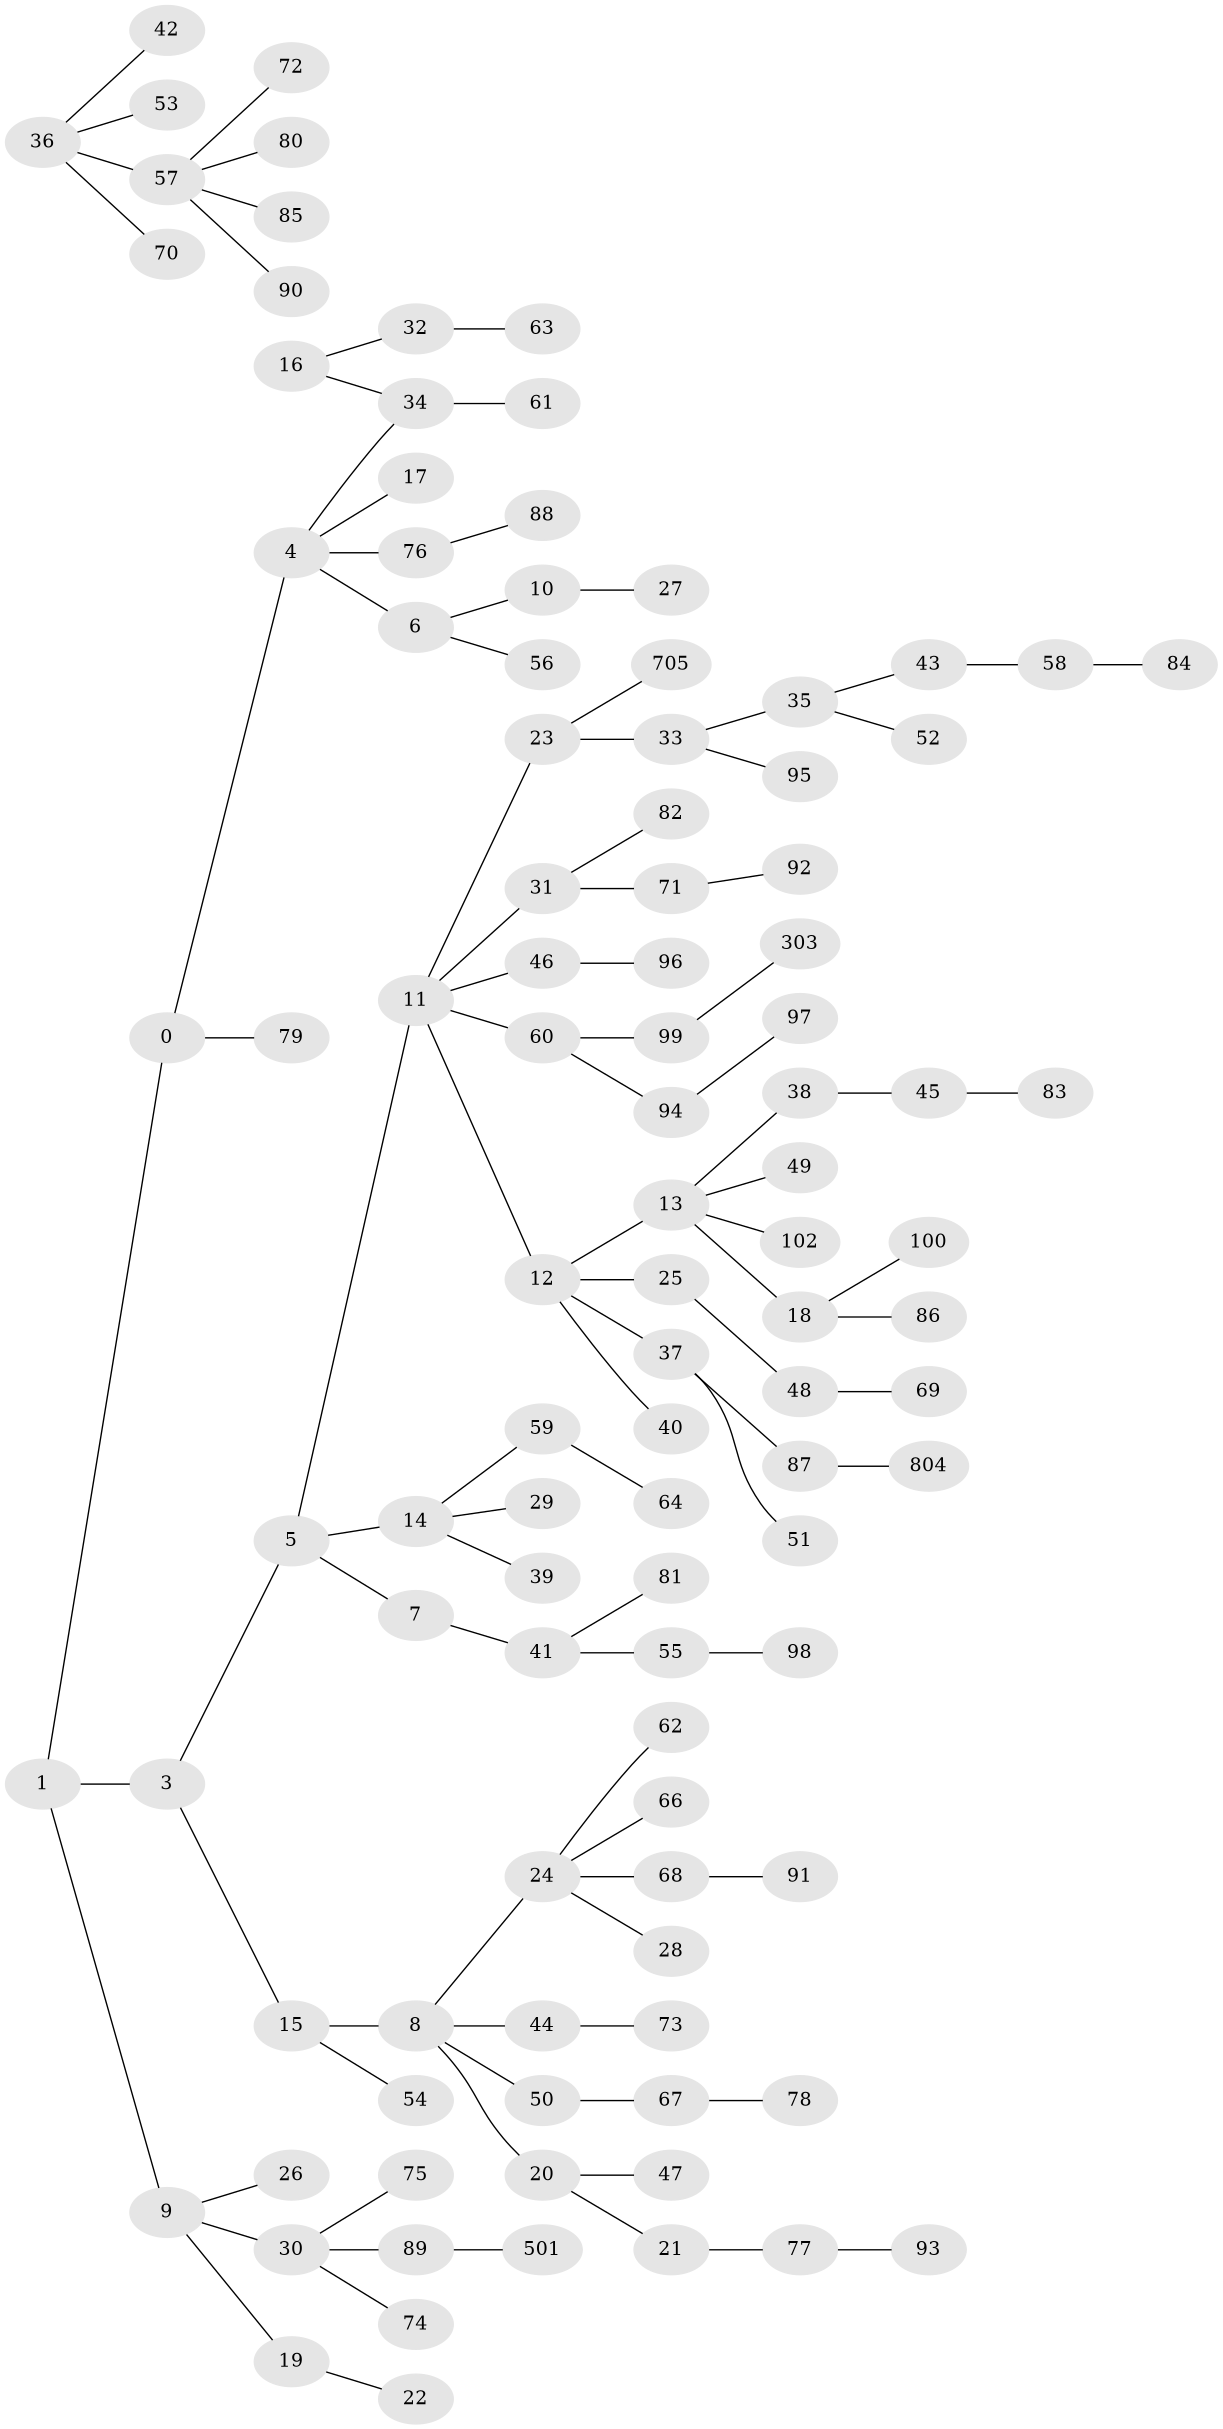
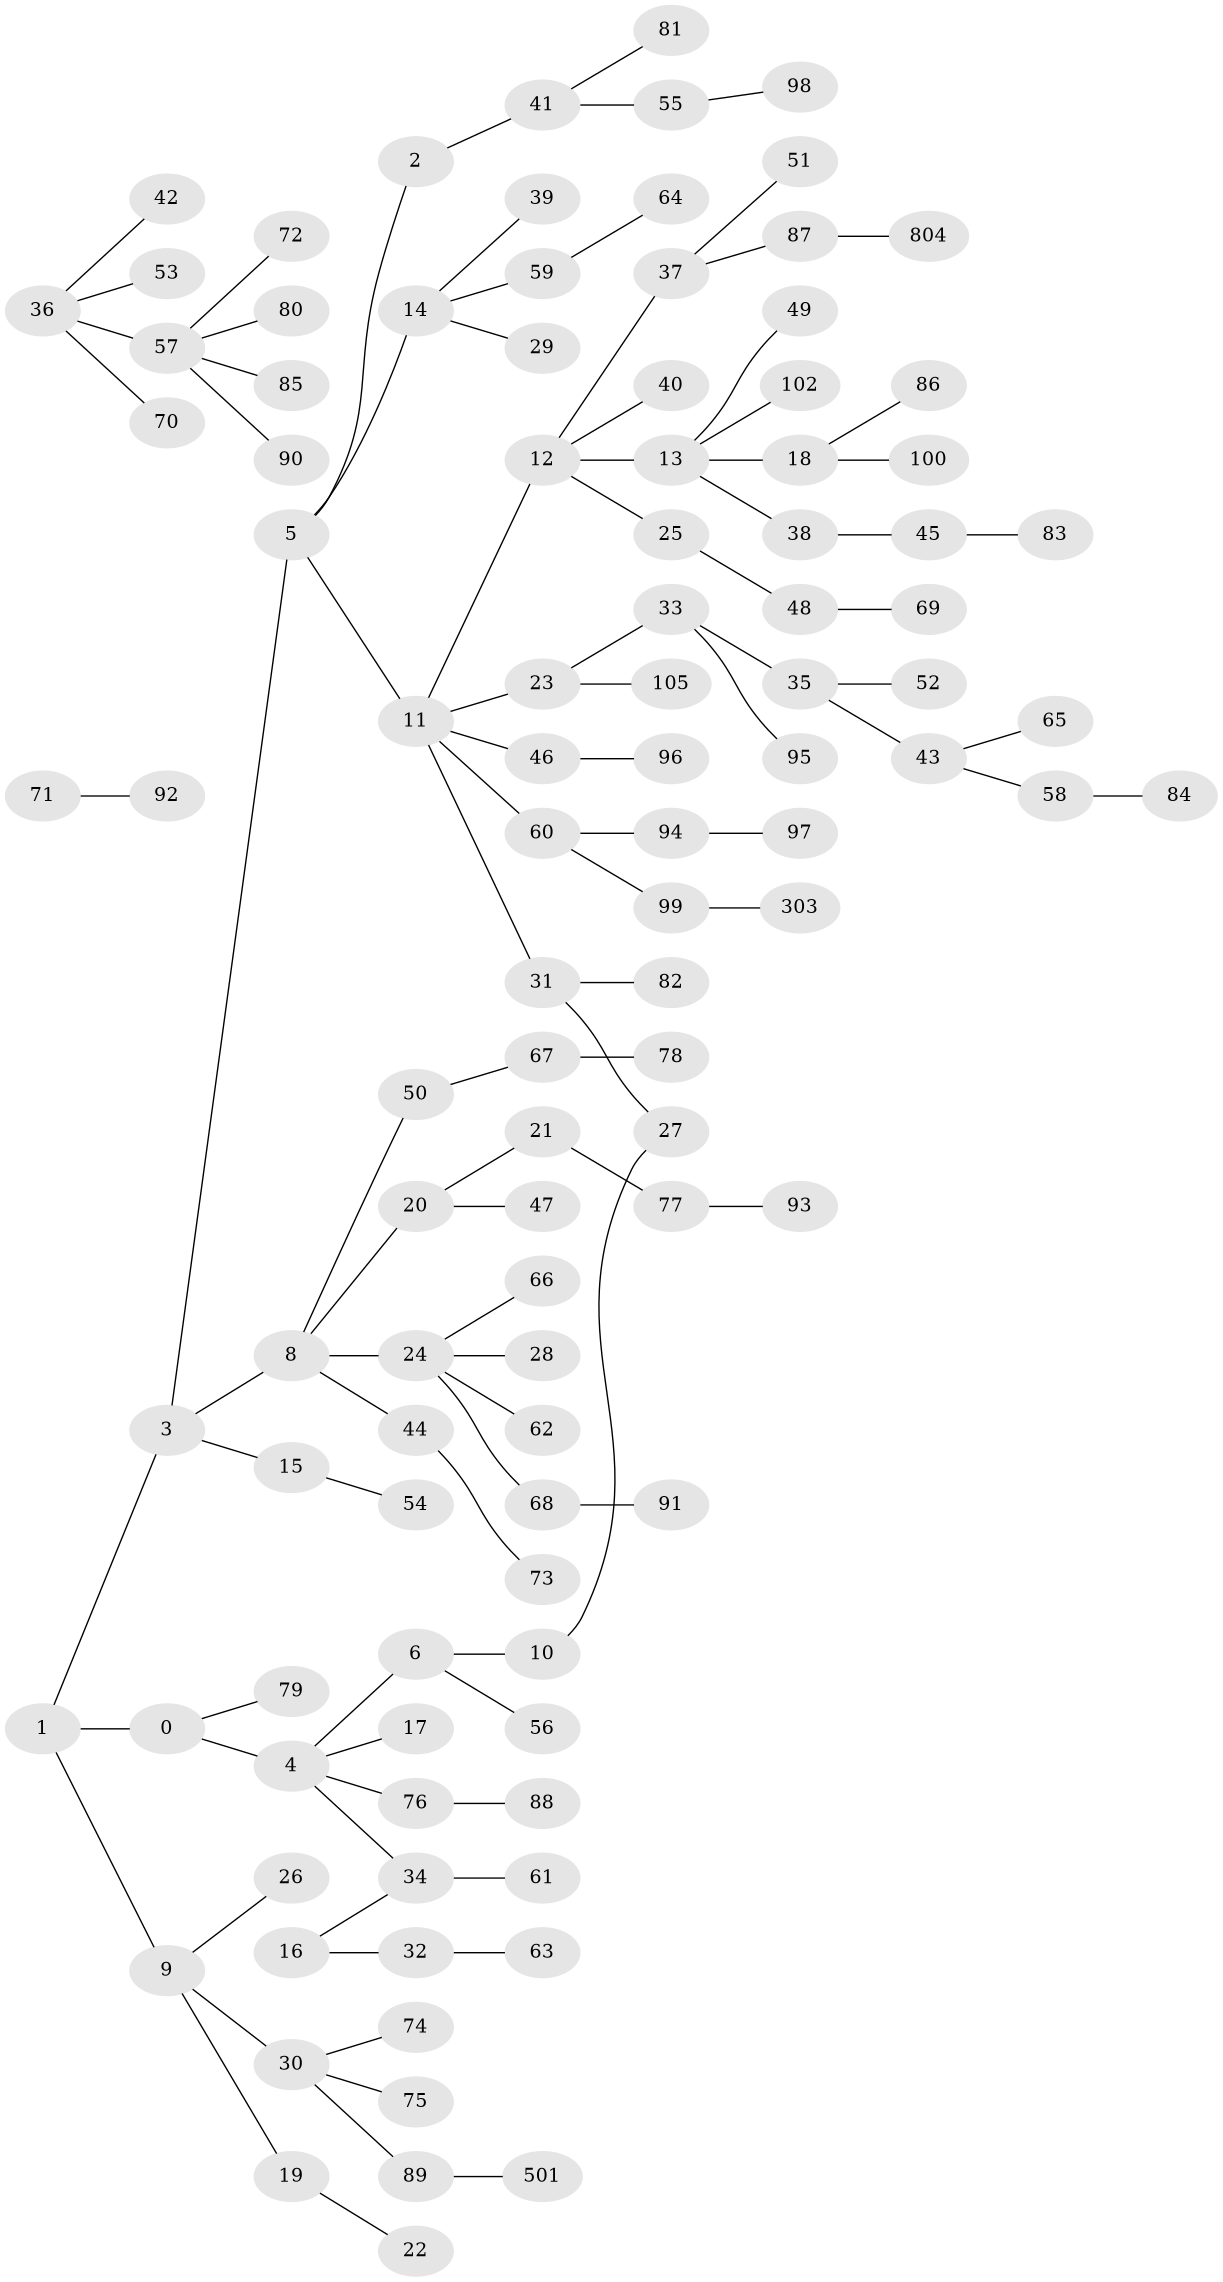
node "705": label "705" -> "105"
node "65": added
edge "31" -- "71": now "31" -- "27"
node "7": label "7" -> "2"
edge "15" -- "8": now "3" -- "8"
